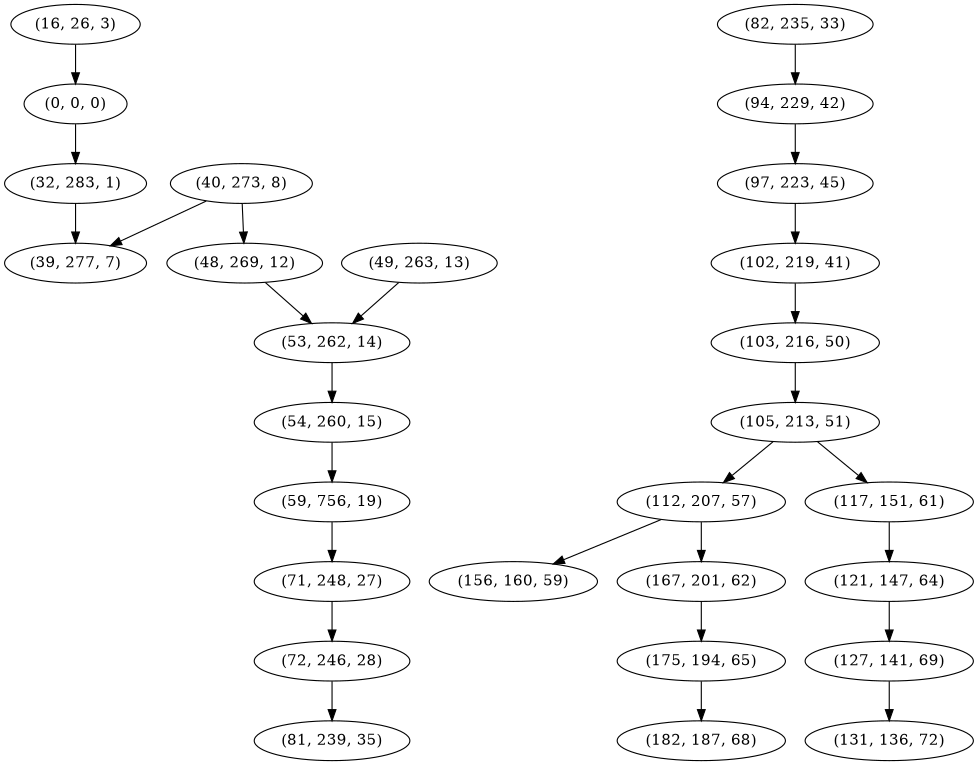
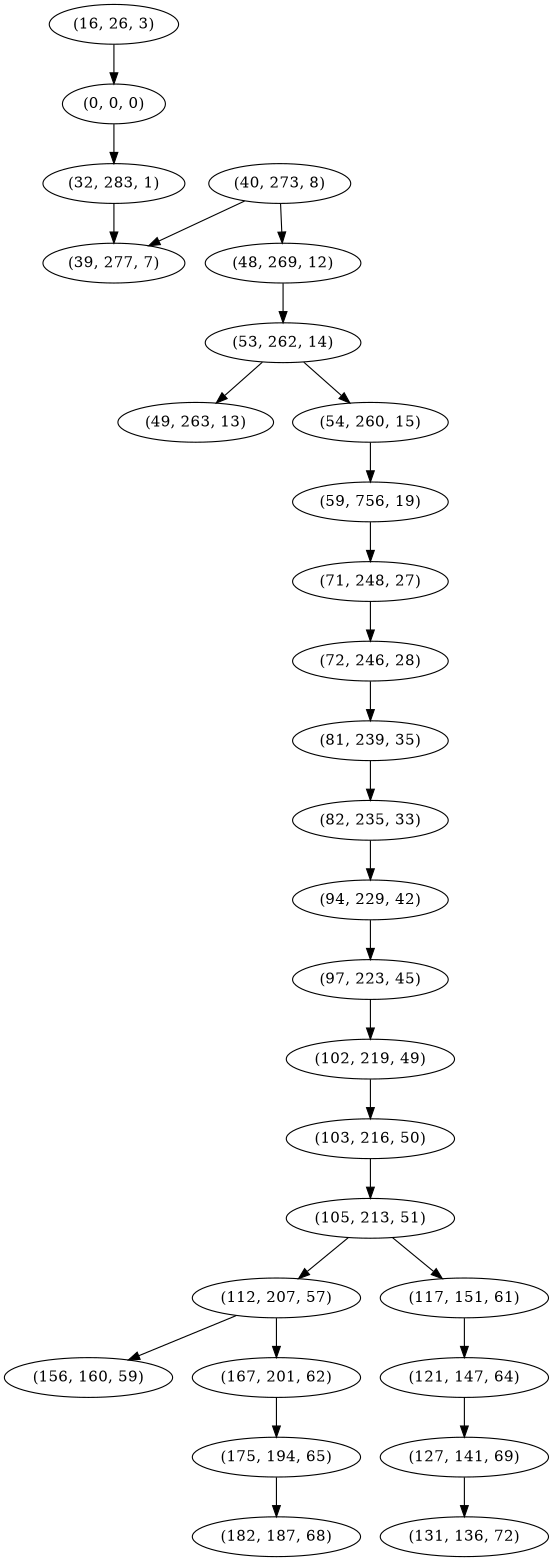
node "(102, 219, 41)": label "(102, 219, 41)" -> "(102, 219, 49)"
edge "(49, 263, 13)" -> "(53, 262, 14)": reversed
edge "(81, 239, 35)" -> "(82, 235, 33)": added
